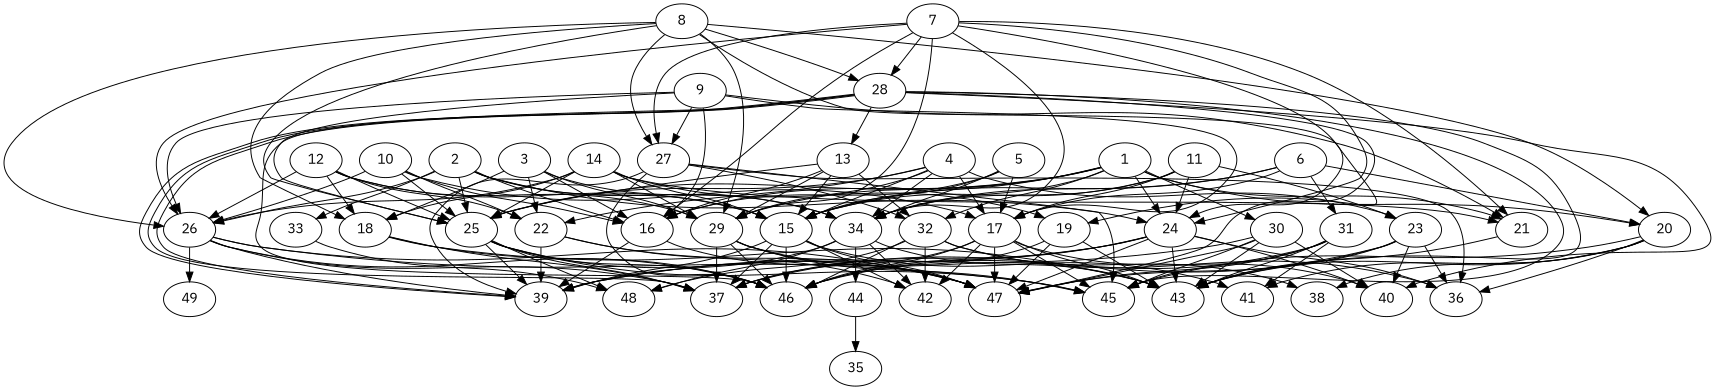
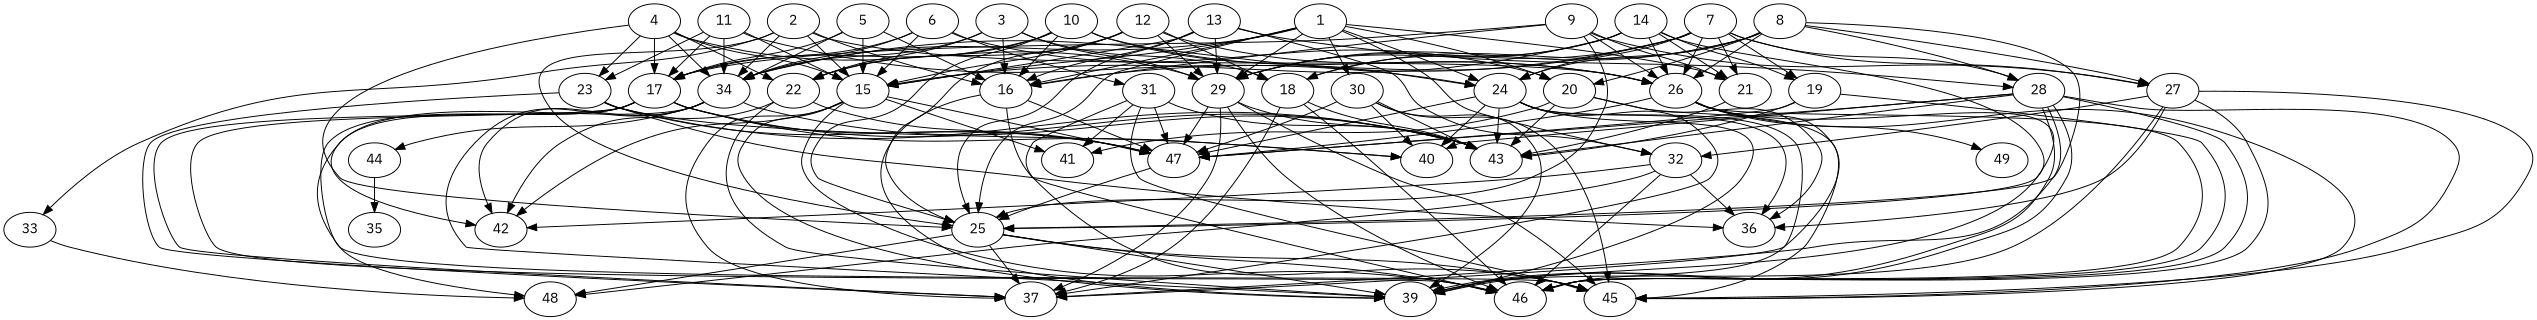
edge "28" -> "13": reversed
edge "2" -> "24": now "10" -> "24"
edge "25" -> "47": reversed
edge "16" -> "45": added
node "38": removed
